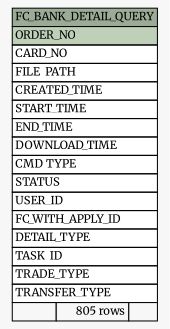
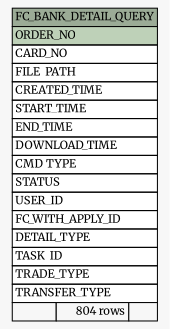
node "FC_BANK_DETAIL_QUERY": text "805 rows" -> "804 rows"
